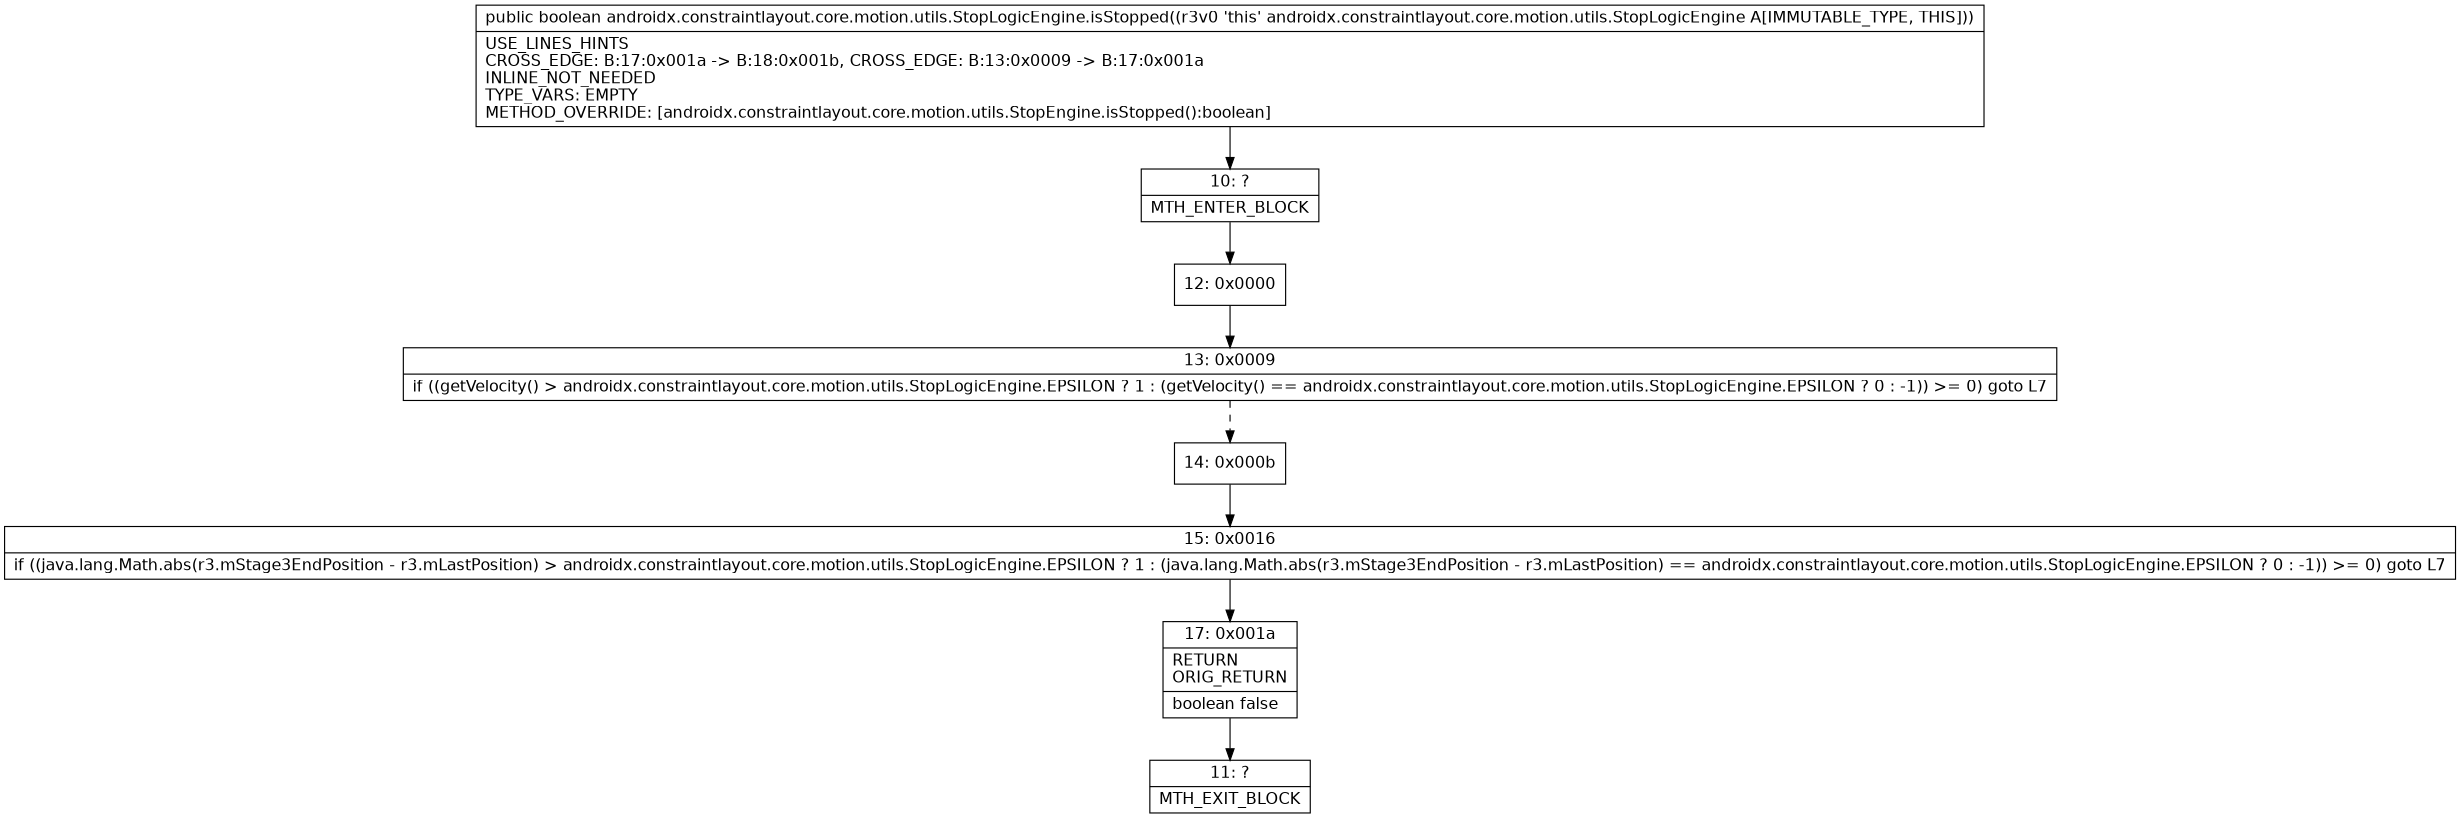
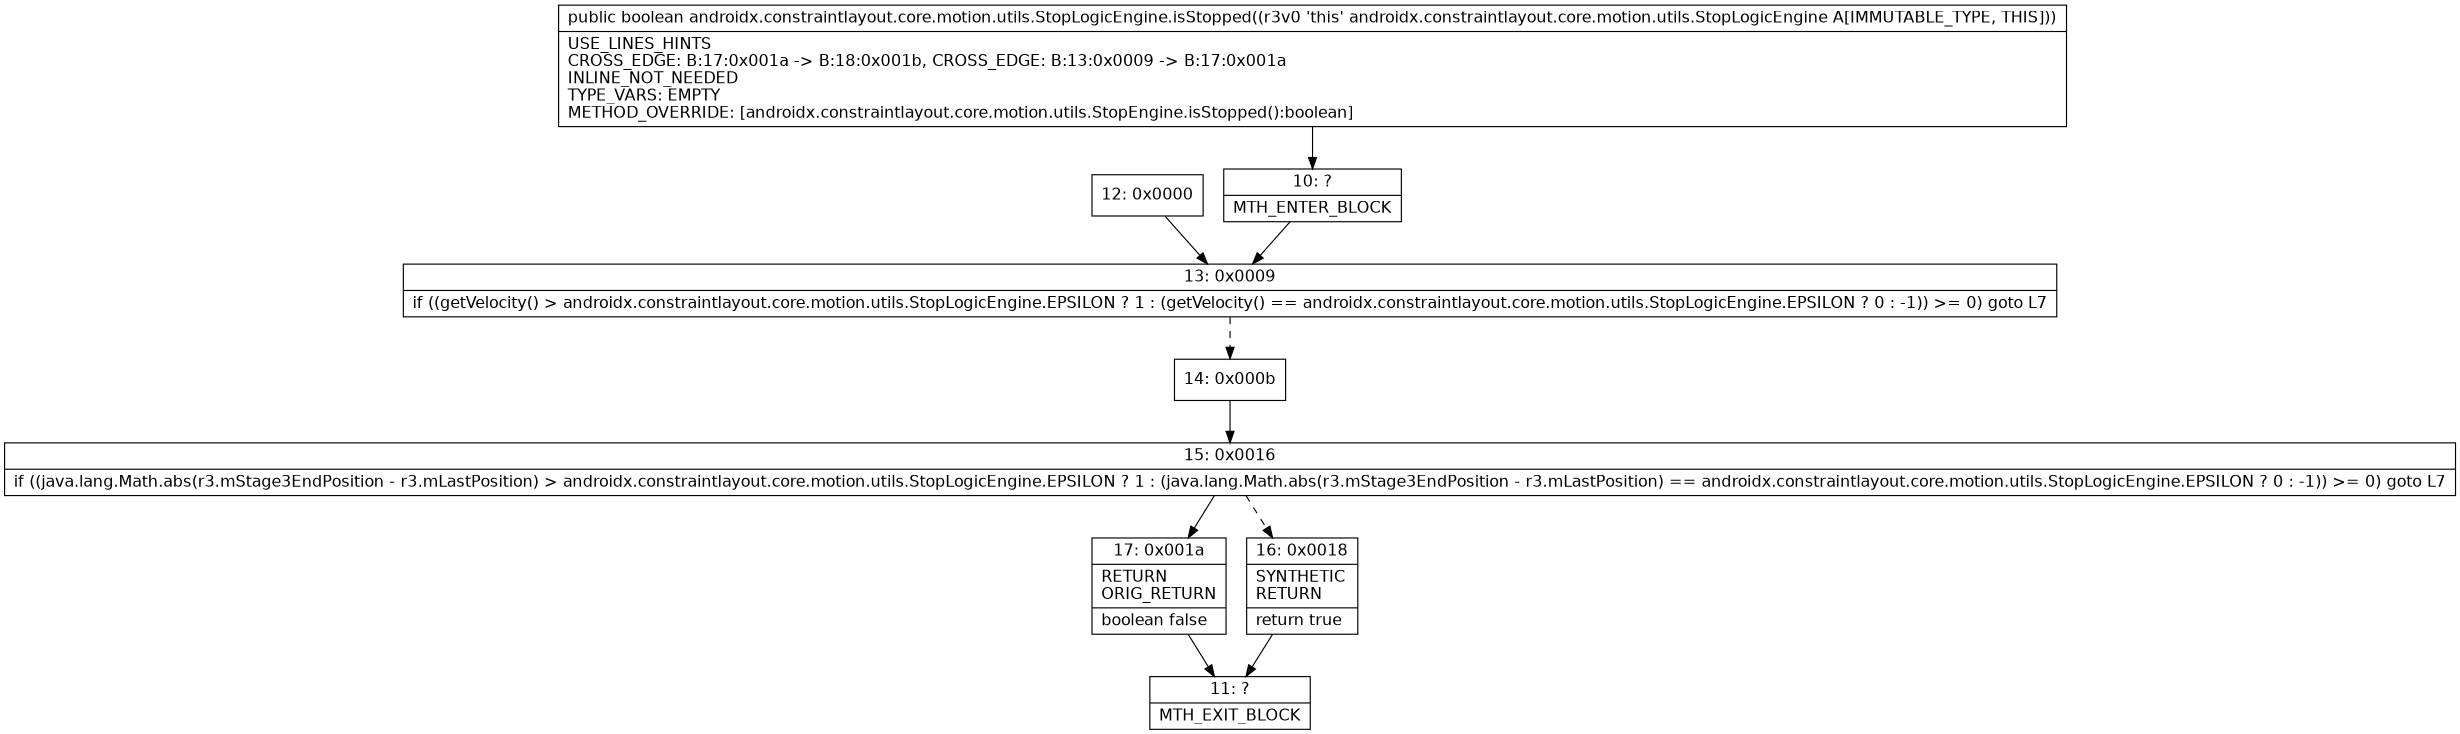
edge "10: ?" -> "12: 0x0000": now "10: ?" -> "13: 0x0009"
node "16: 0x0018": added
